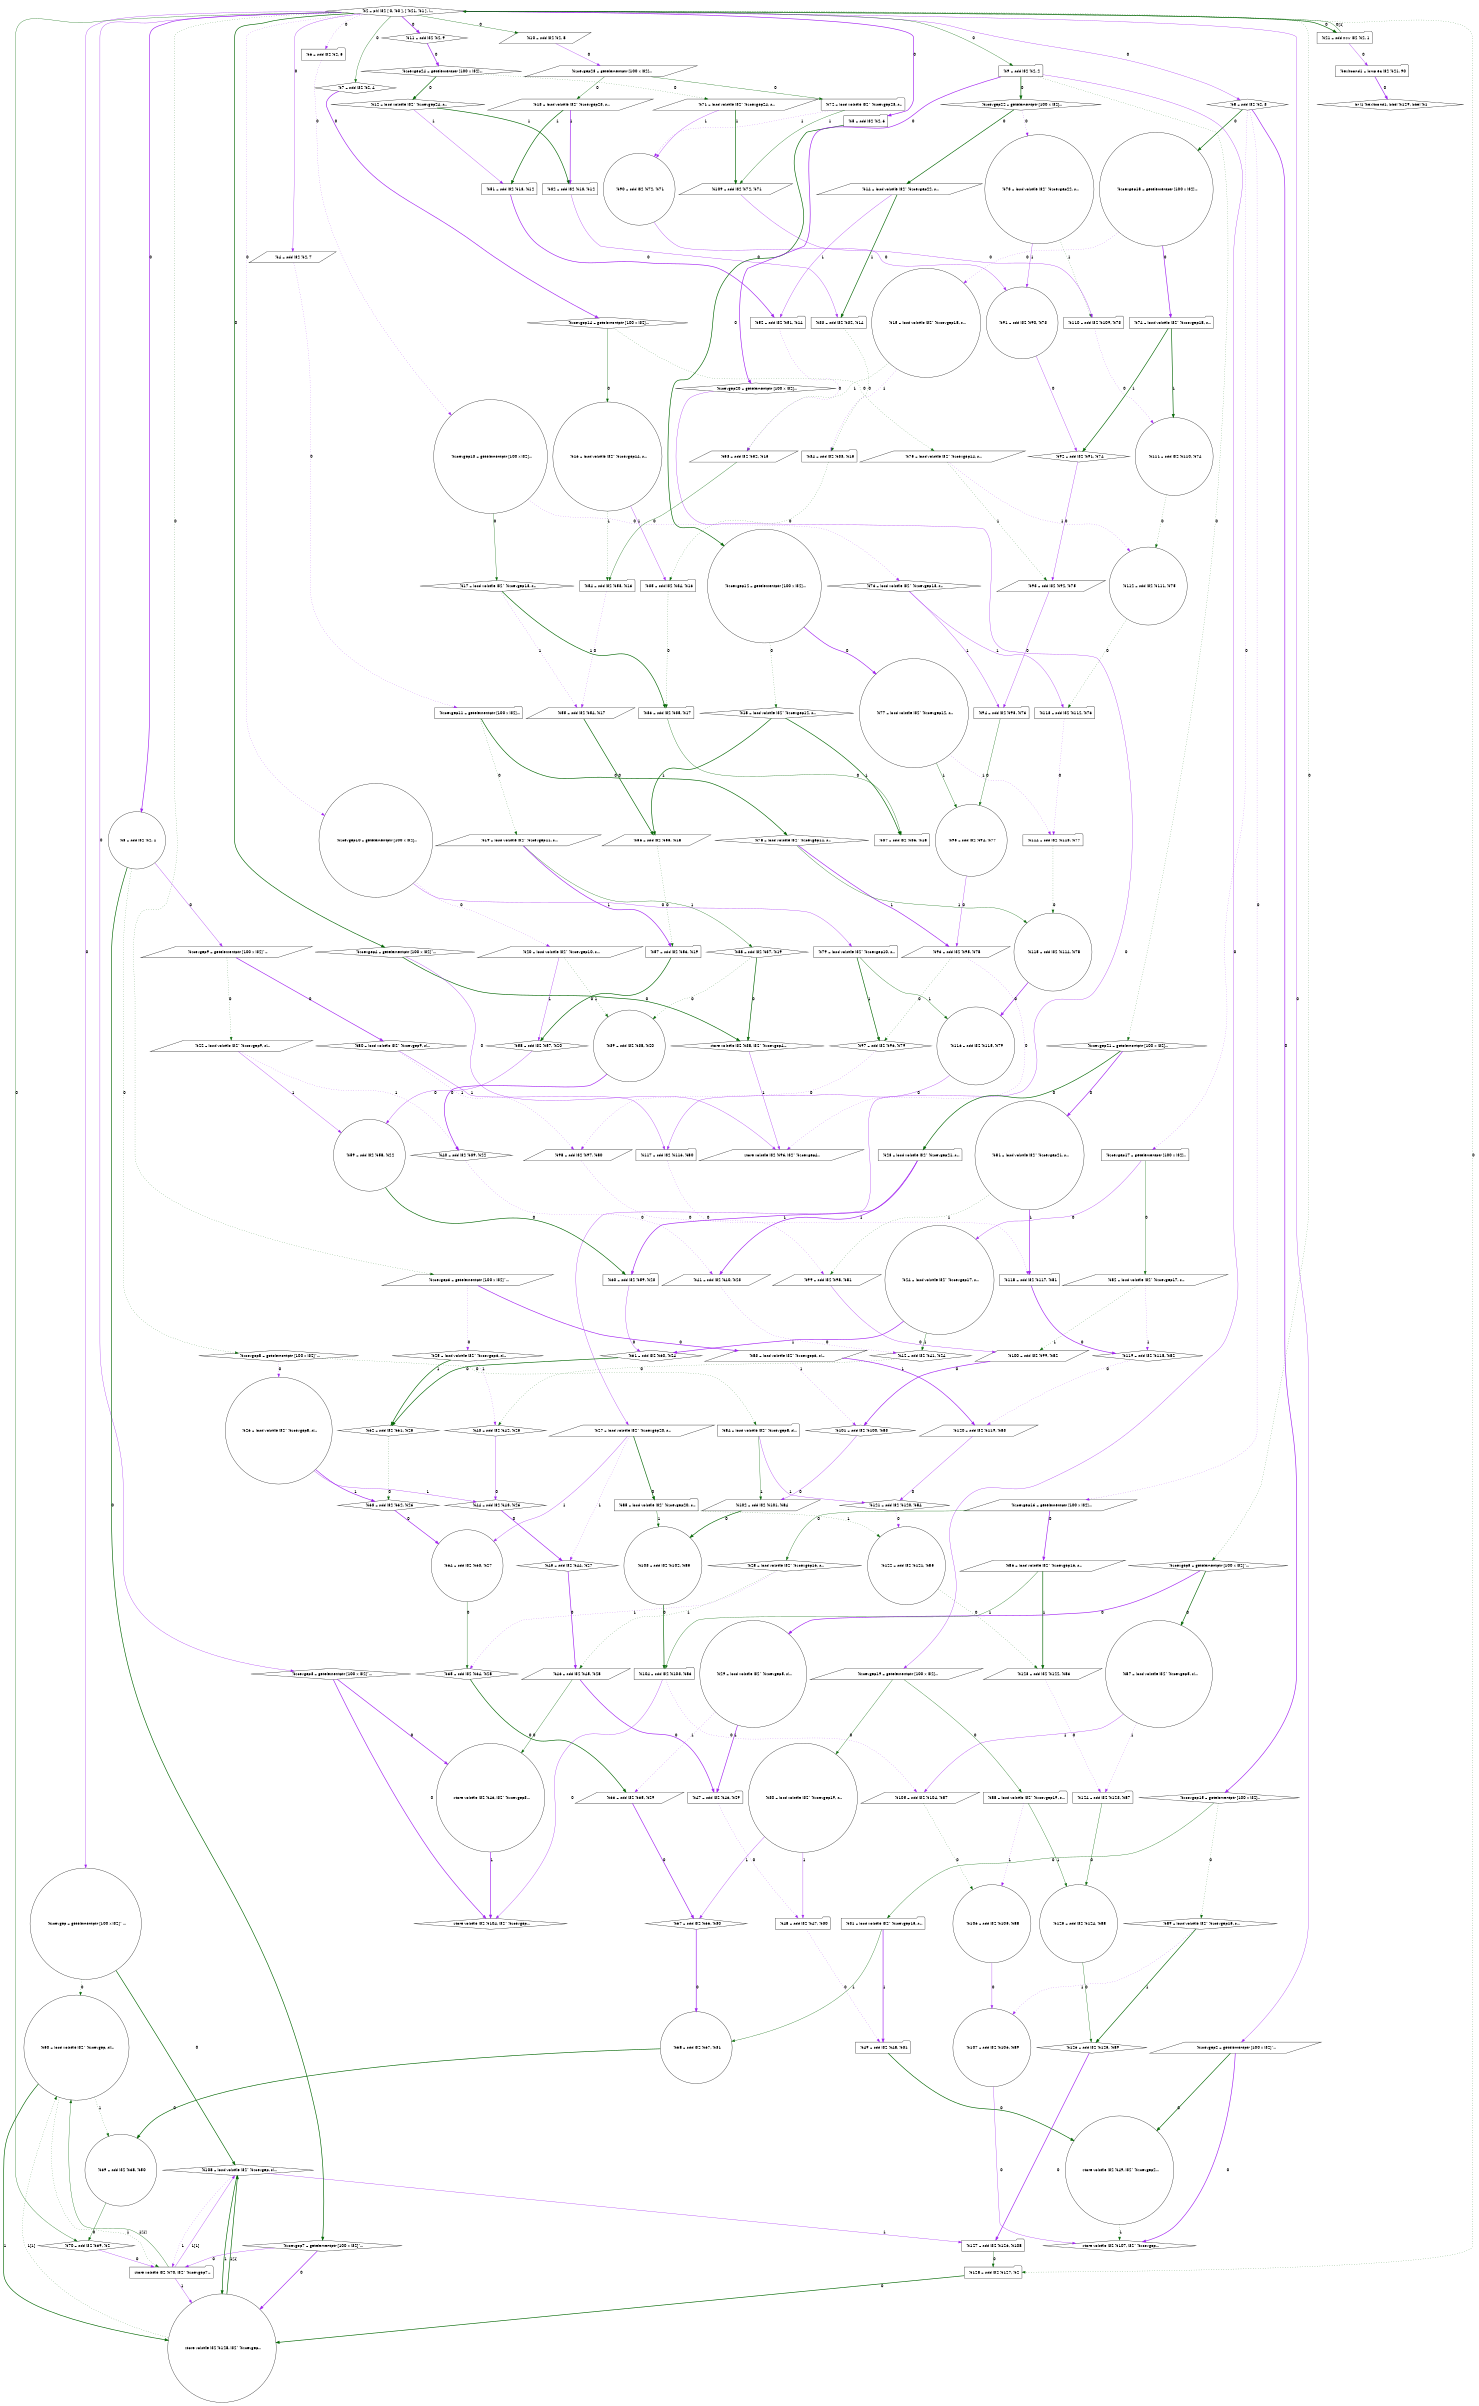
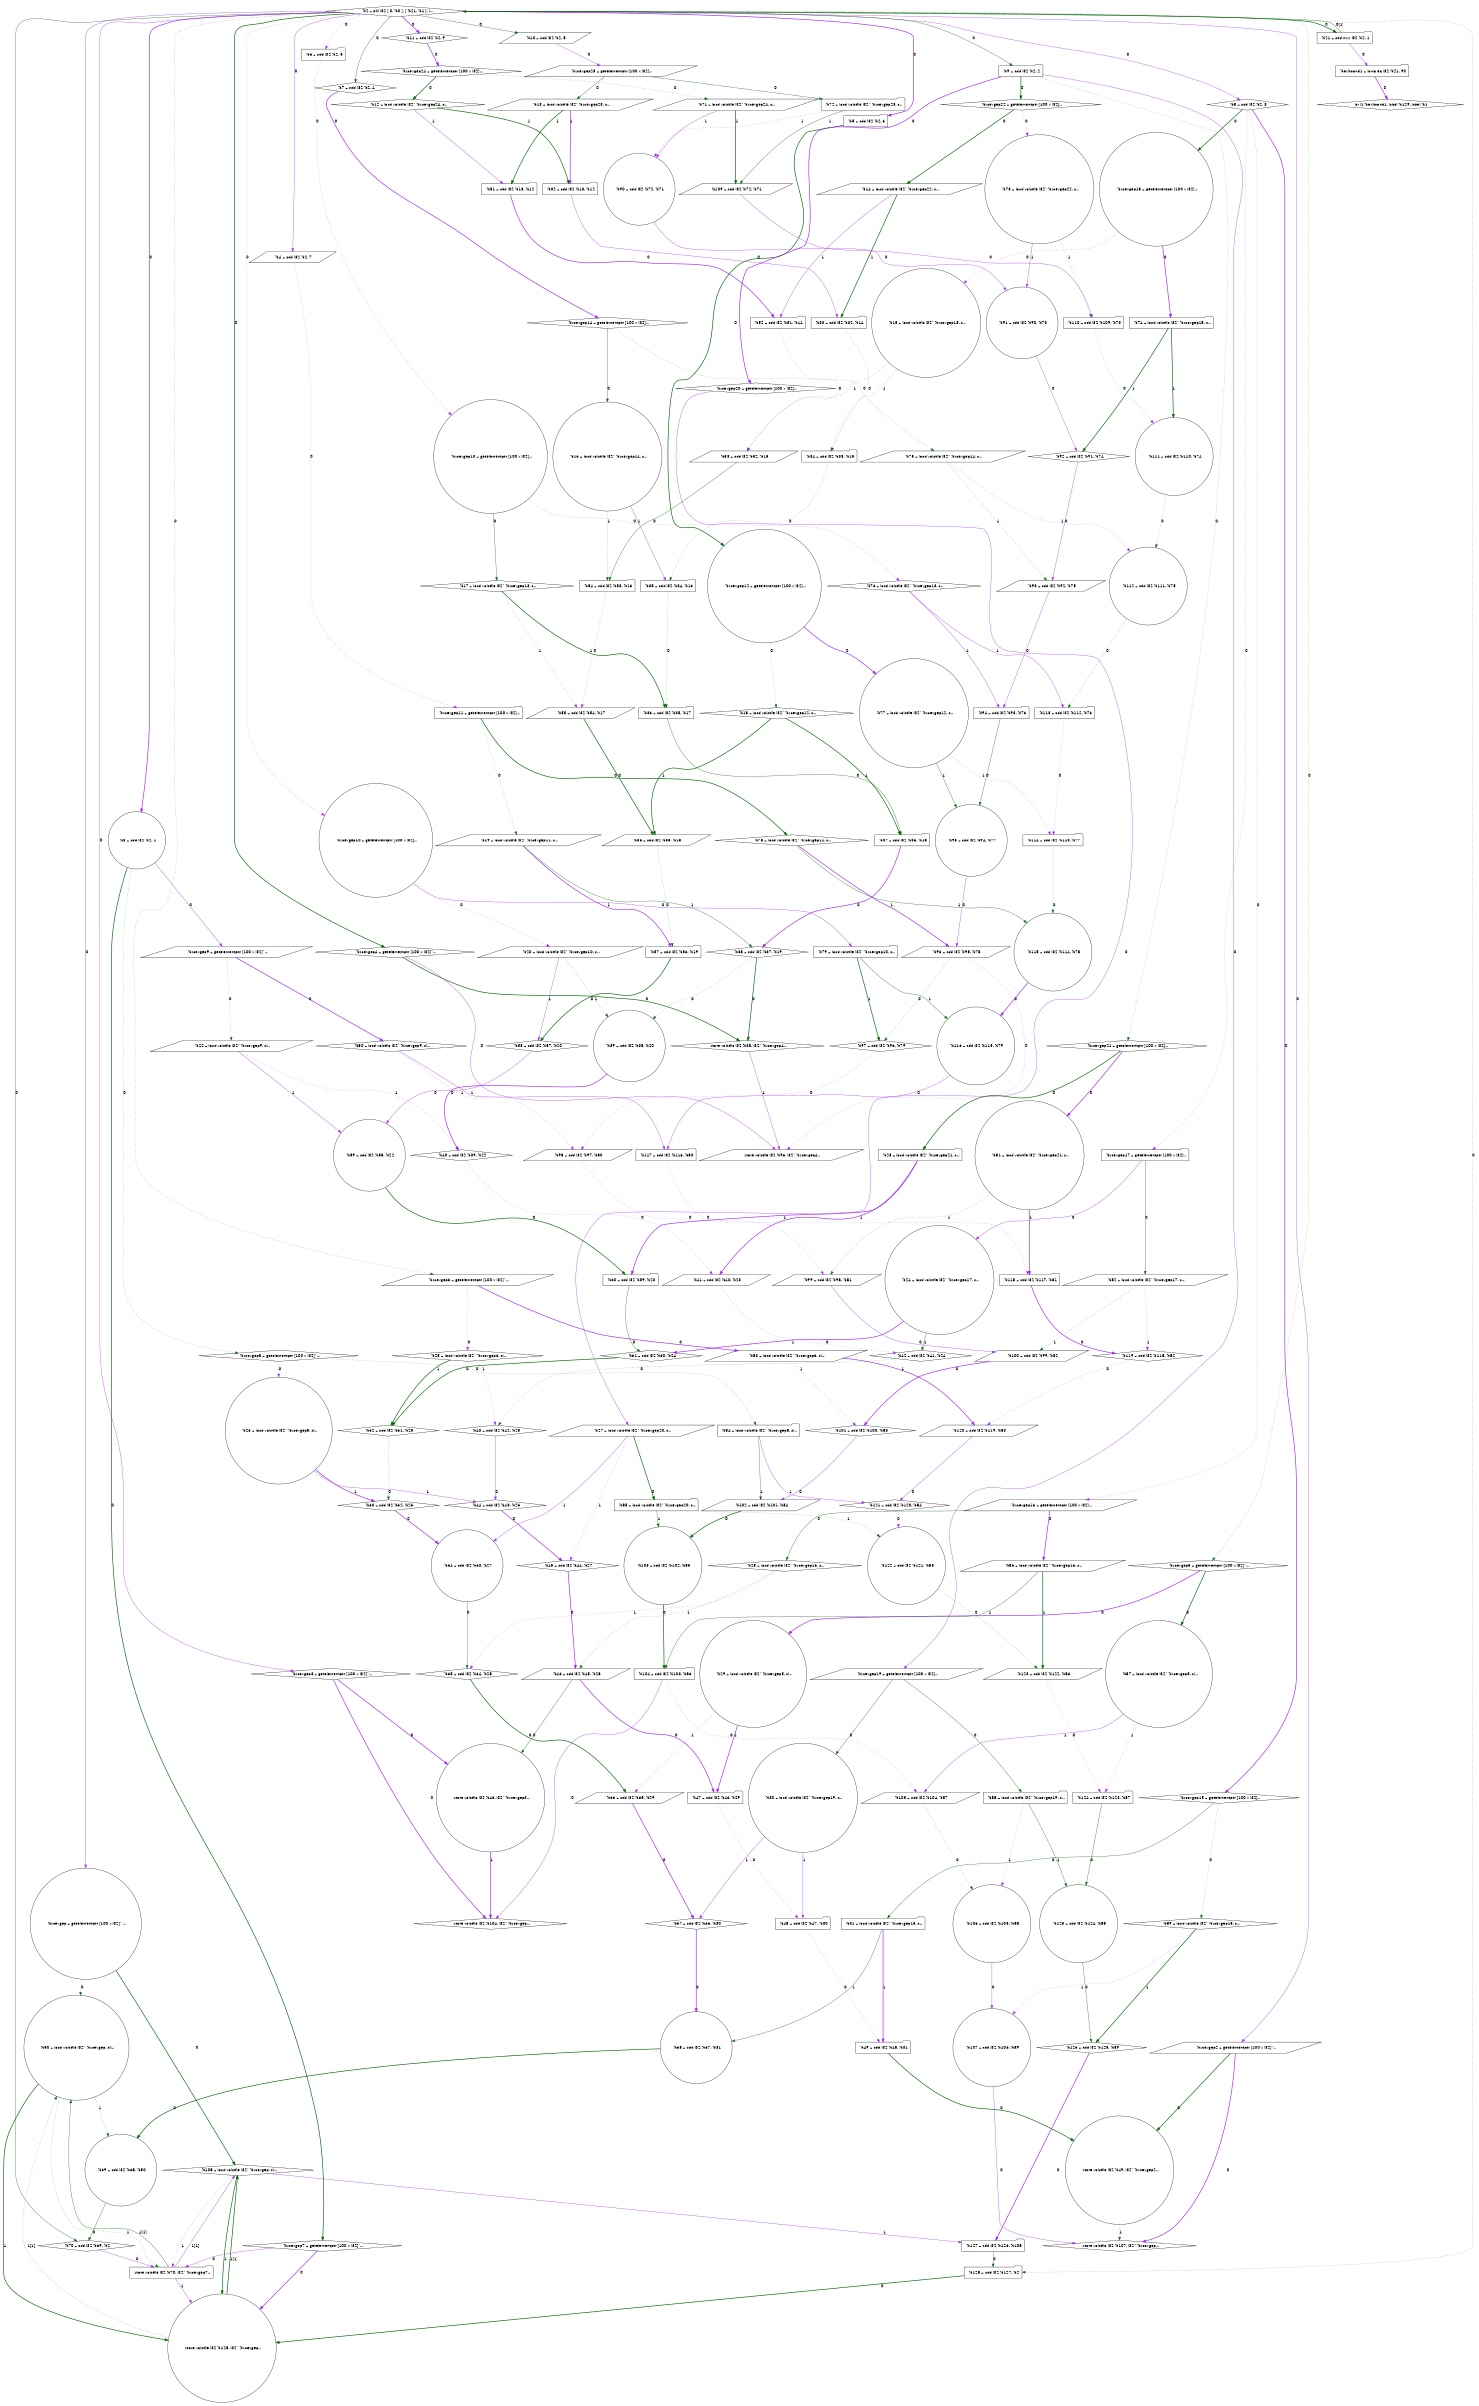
edge "%37 = add i32 %36, %18" -> "%38 = add i32 %37, %19": added, label "0"
edge "%60 = add i32 %59, %23" -> "%61 = add i32 %60, %24": color purple -> darkgreen
